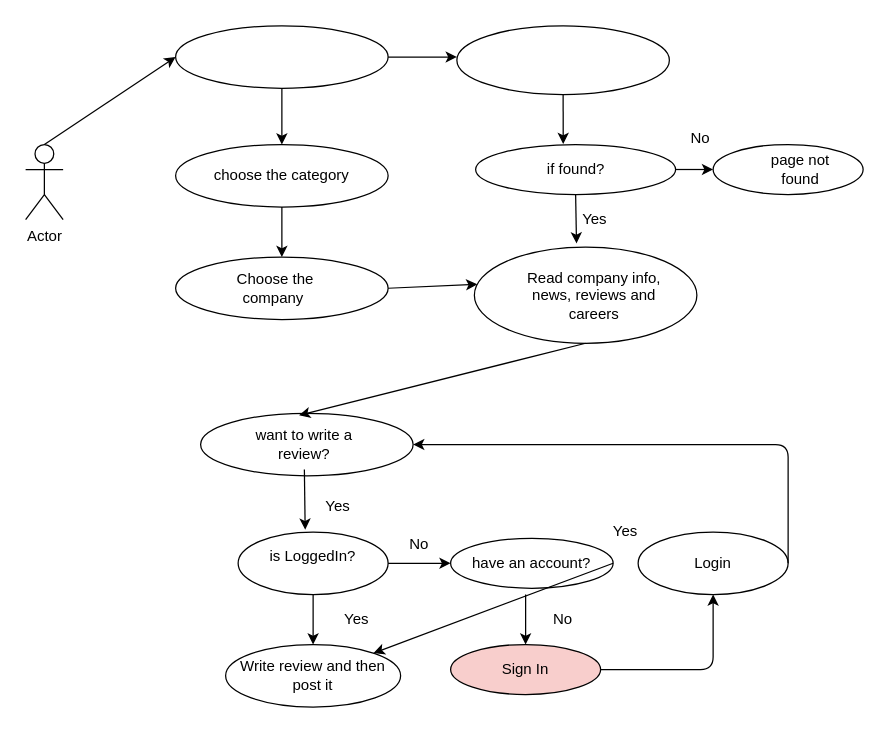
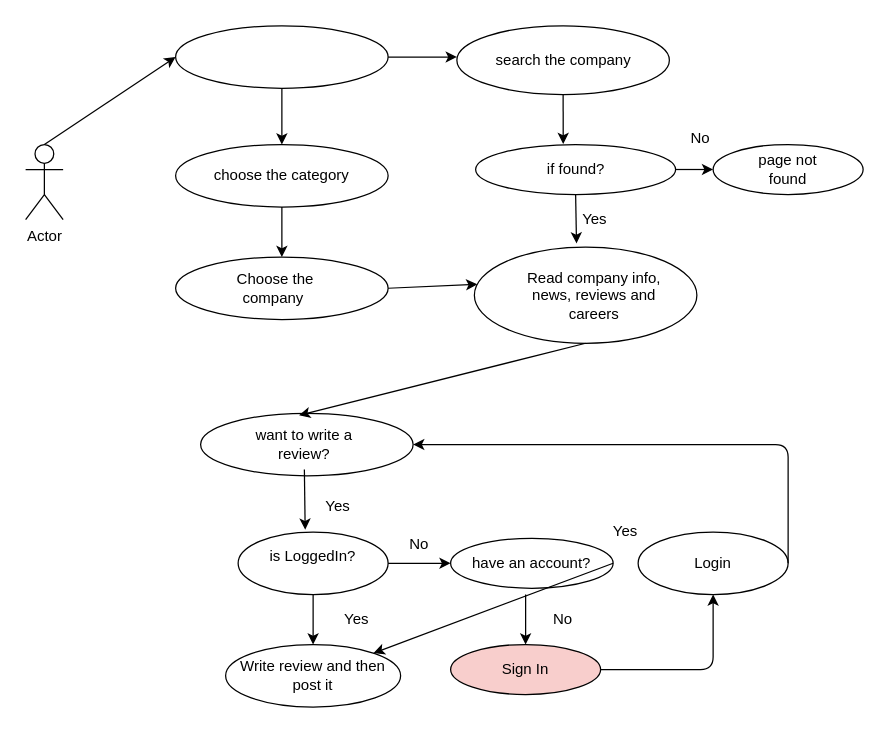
node "search the company": added
node "page not found": moved (801, 169) -> (788, 169)
